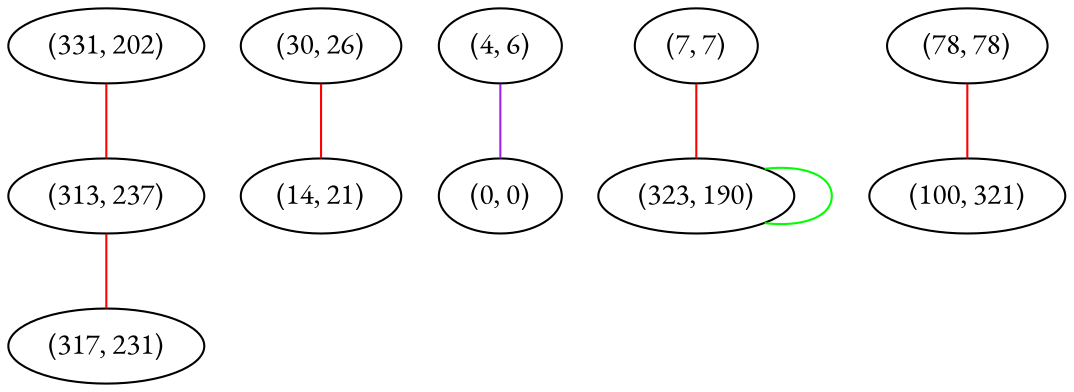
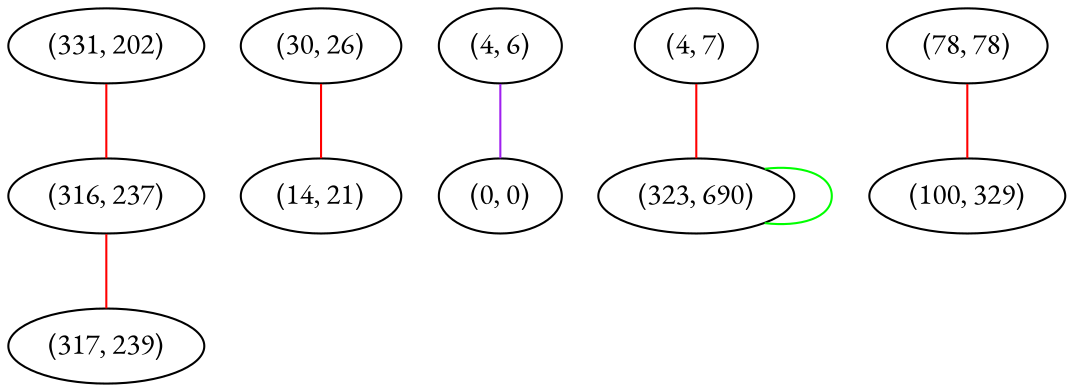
node "(7, 7)": label "(7, 7)" -> "(4, 7)"
node "(313, 237)": label "(313, 237)" -> "(316, 237)"
node "(323, 190)": label "(323, 190)" -> "(323, 690)"
node "(100, 321)": label "(100, 321)" -> "(100, 329)"
node "(317, 231)": label "(317, 231)" -> "(317, 239)"
